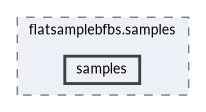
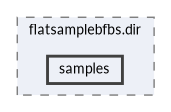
cluster "flatsamplebfbs.samples": label "flatsamplebfbs.samples" -> "flatsamplebfbs.dir"
